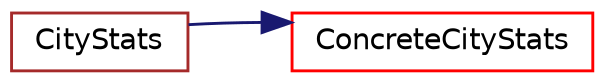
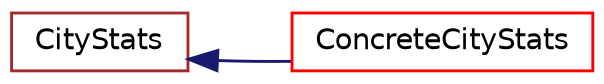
edge "CityStats" -> "ConcreteCityStats": reversed
